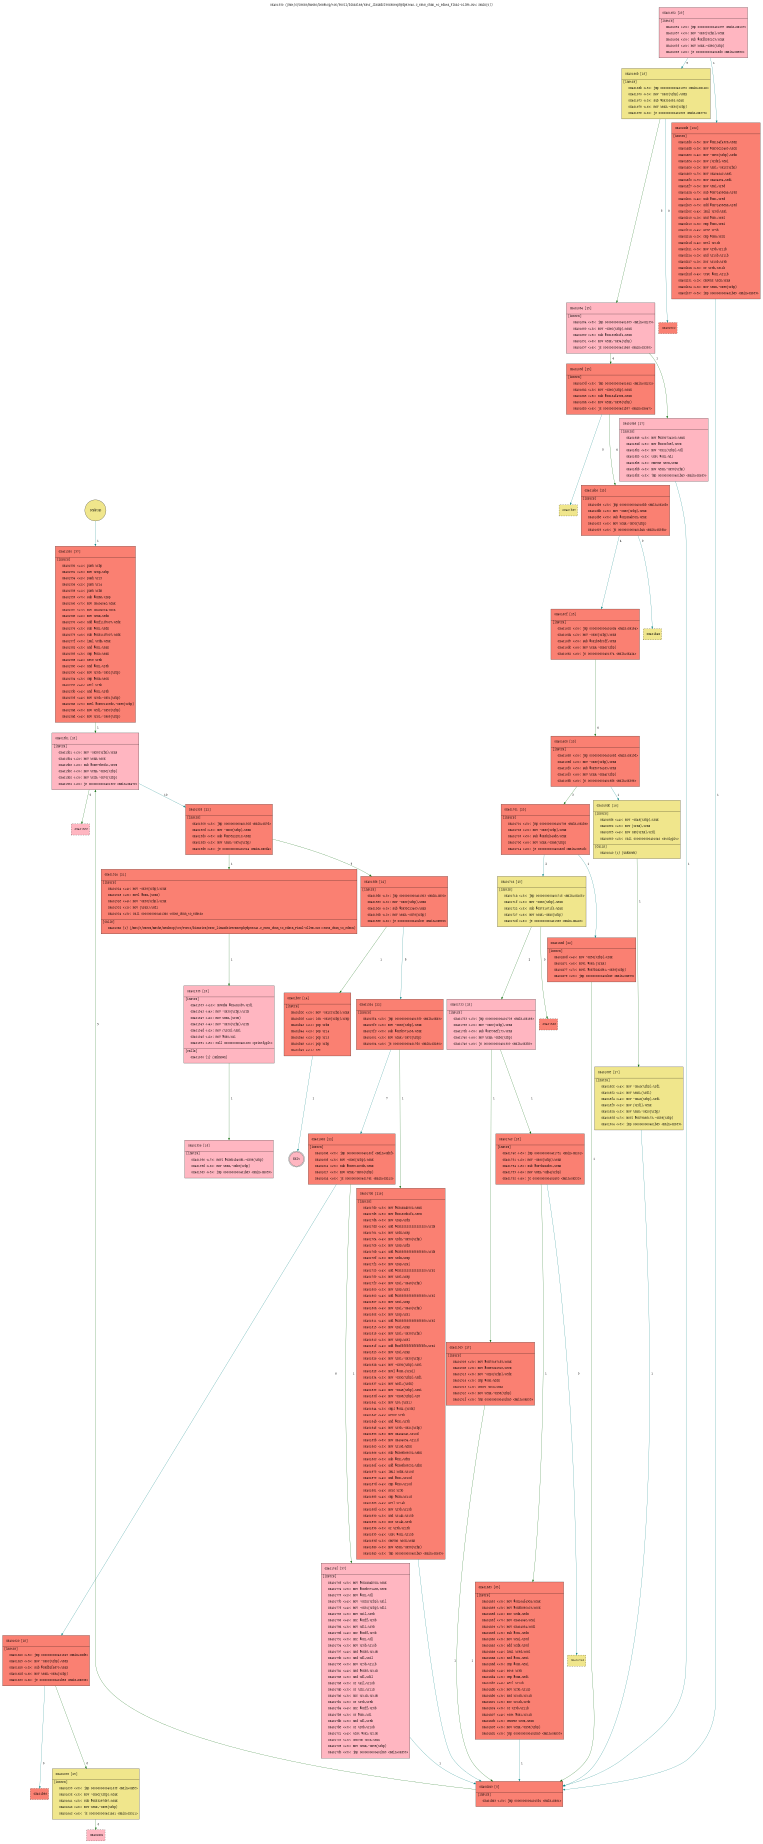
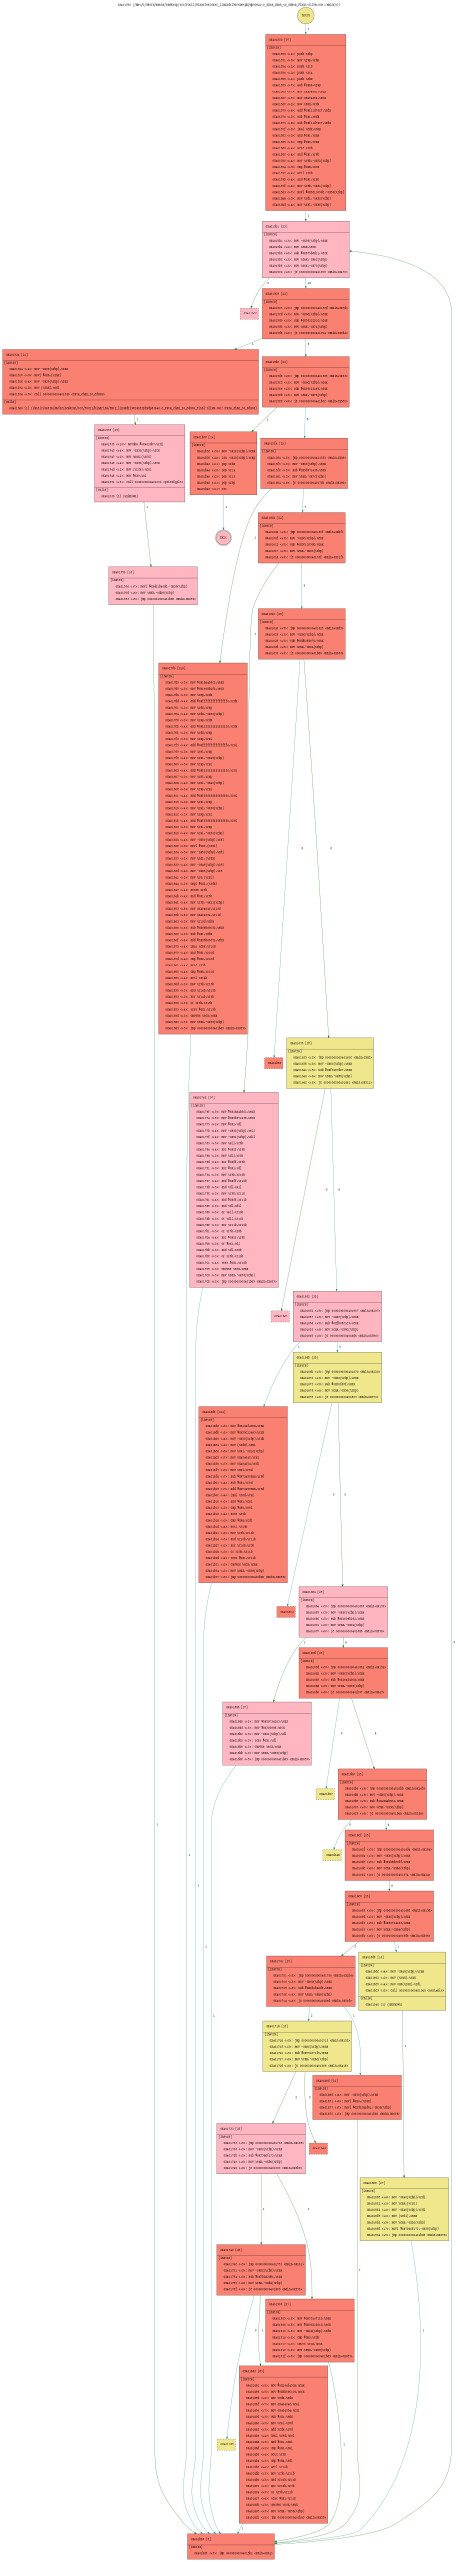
node "Desktop": label "Desktop" -> "Entry"
edge "0x401639 [25]" -> "0x401652 [25]": added, label "6"
edge "0x401956 [18]" -> "0x401ba9 [5]": added, label "1"
